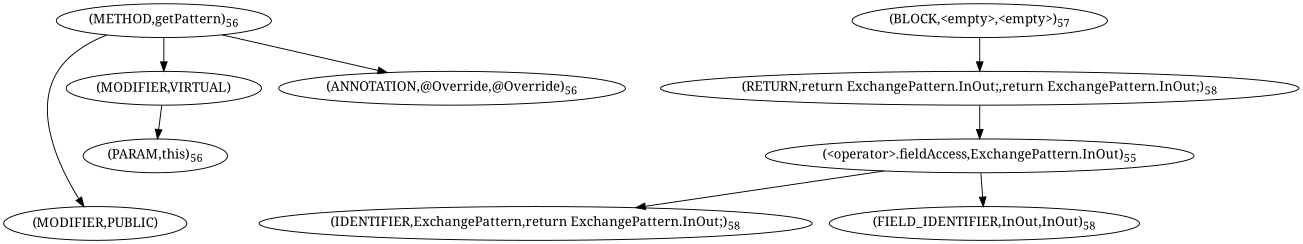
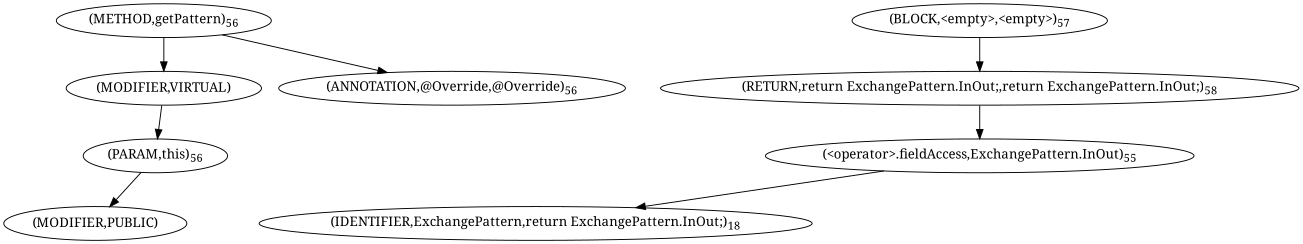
edge "(METHOD,getPattern)" -> "(MODIFIER,PUBLIC)": now "(PARAM,this)" -> "(MODIFIER,PUBLIC)"
node "(IDENTIFIER,ExchangePattern,return ExchangePattern.InOut;)": text "58" -> "18"
node "(FIELD_IDENTIFIER,InOut,InOut)": removed
